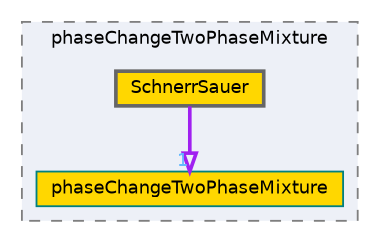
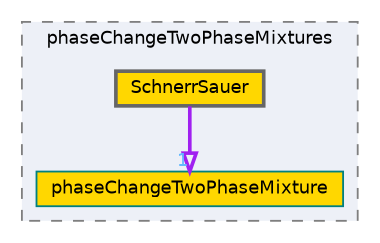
cluster "phaseChangeTwoPhaseMixture": label "phaseChangeTwoPhaseMixture" -> "phaseChangeTwoPhaseMixtures"
